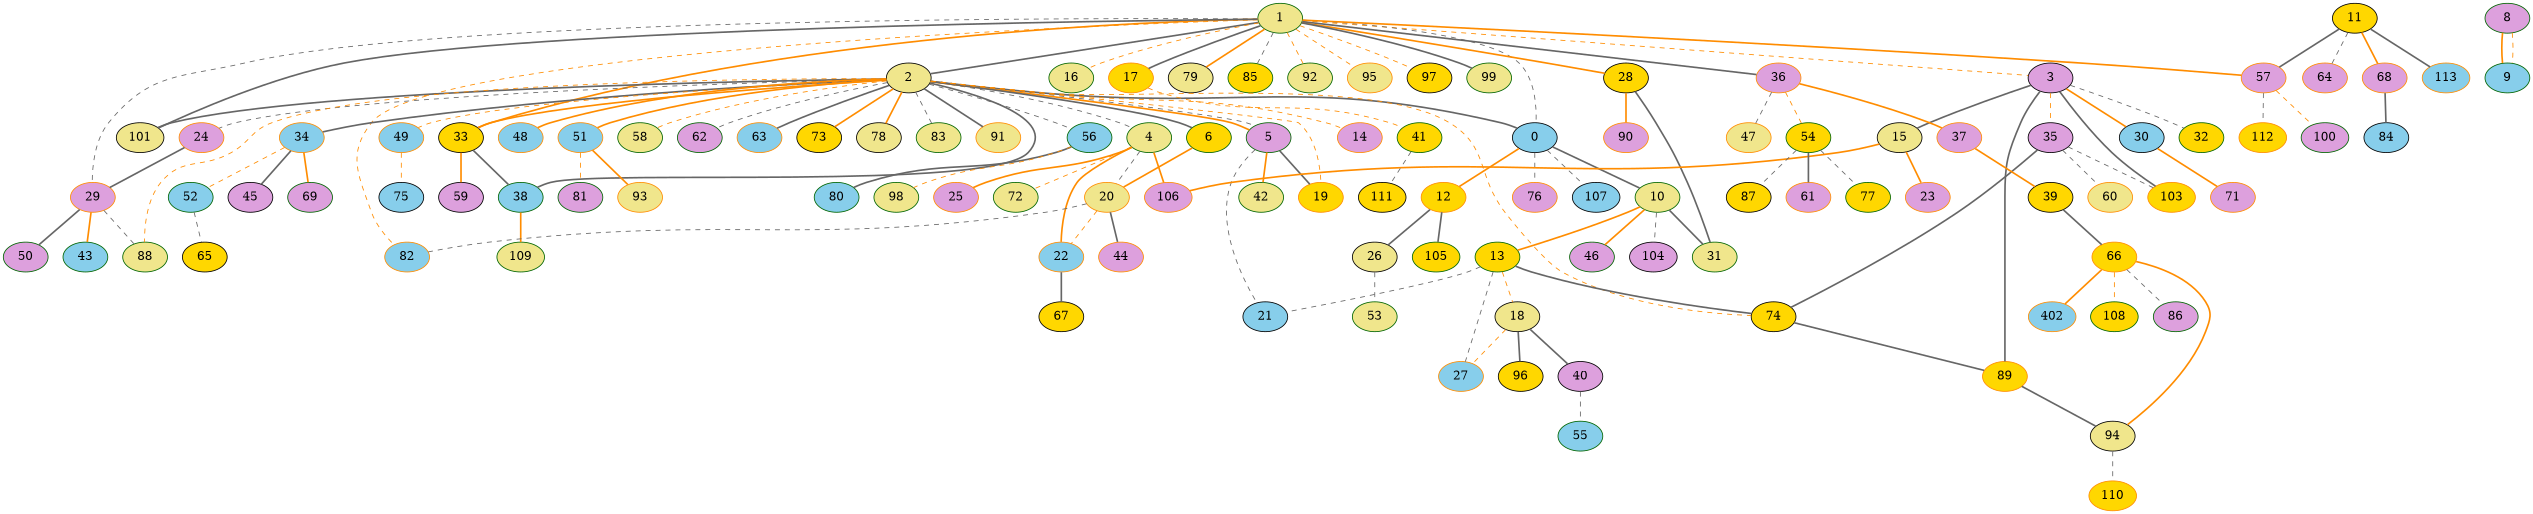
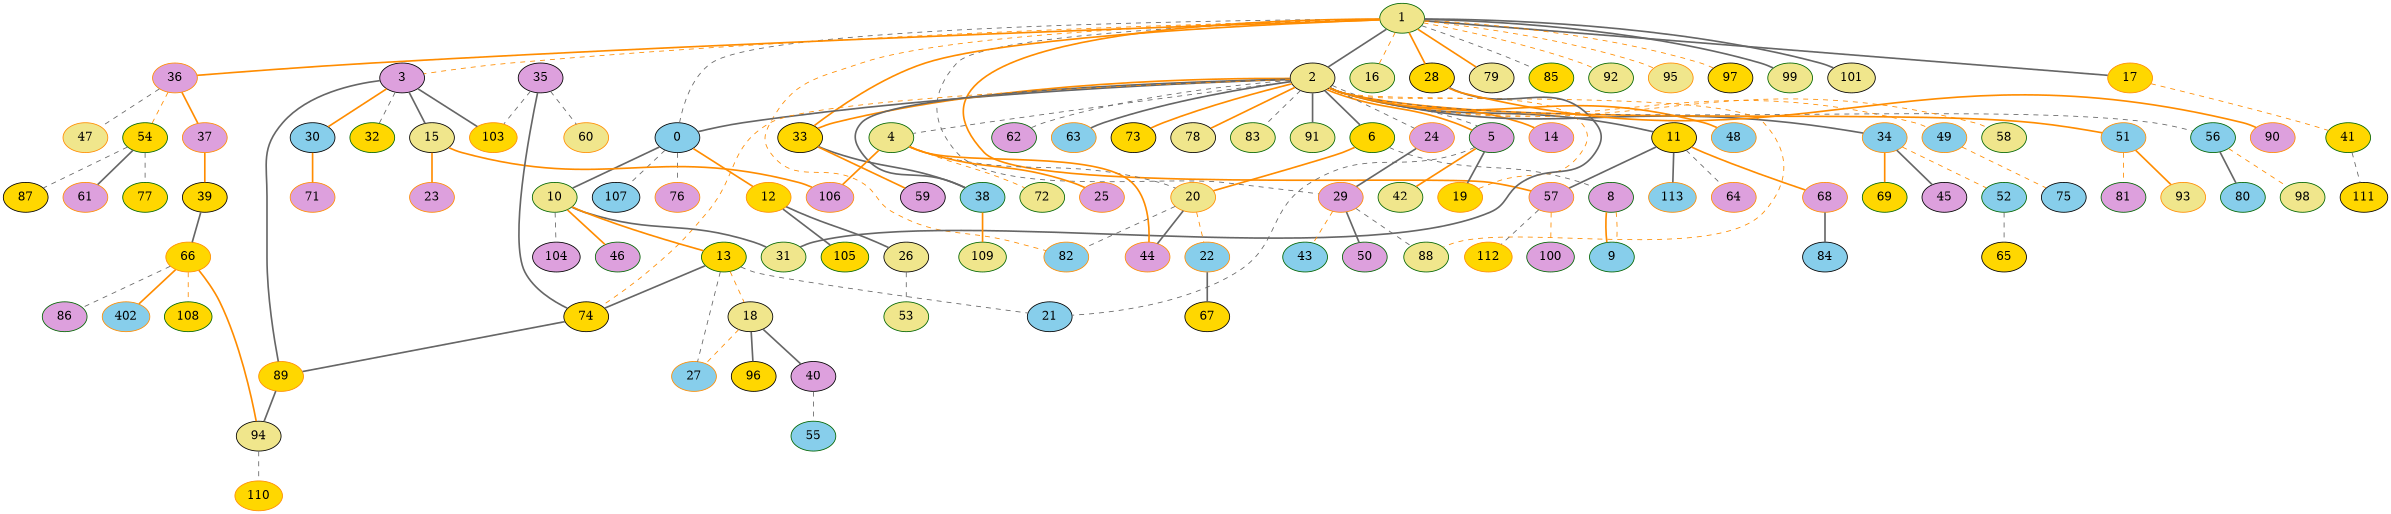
edge "1" -- "36": color gray40 -> darkorange
edge "2" -- "14": style dashed -> bold
edge "2" -- "101": now "2" -- "11"
edge "3" -- "35": removed
node "91": color darkorange -> darkgreen
edge "6" -- "8": added
edge "4" -- "22": now "4" -- "44"
node "69": fillcolor plum -> gold
edge "29" -- "43": style bold -> dashed
